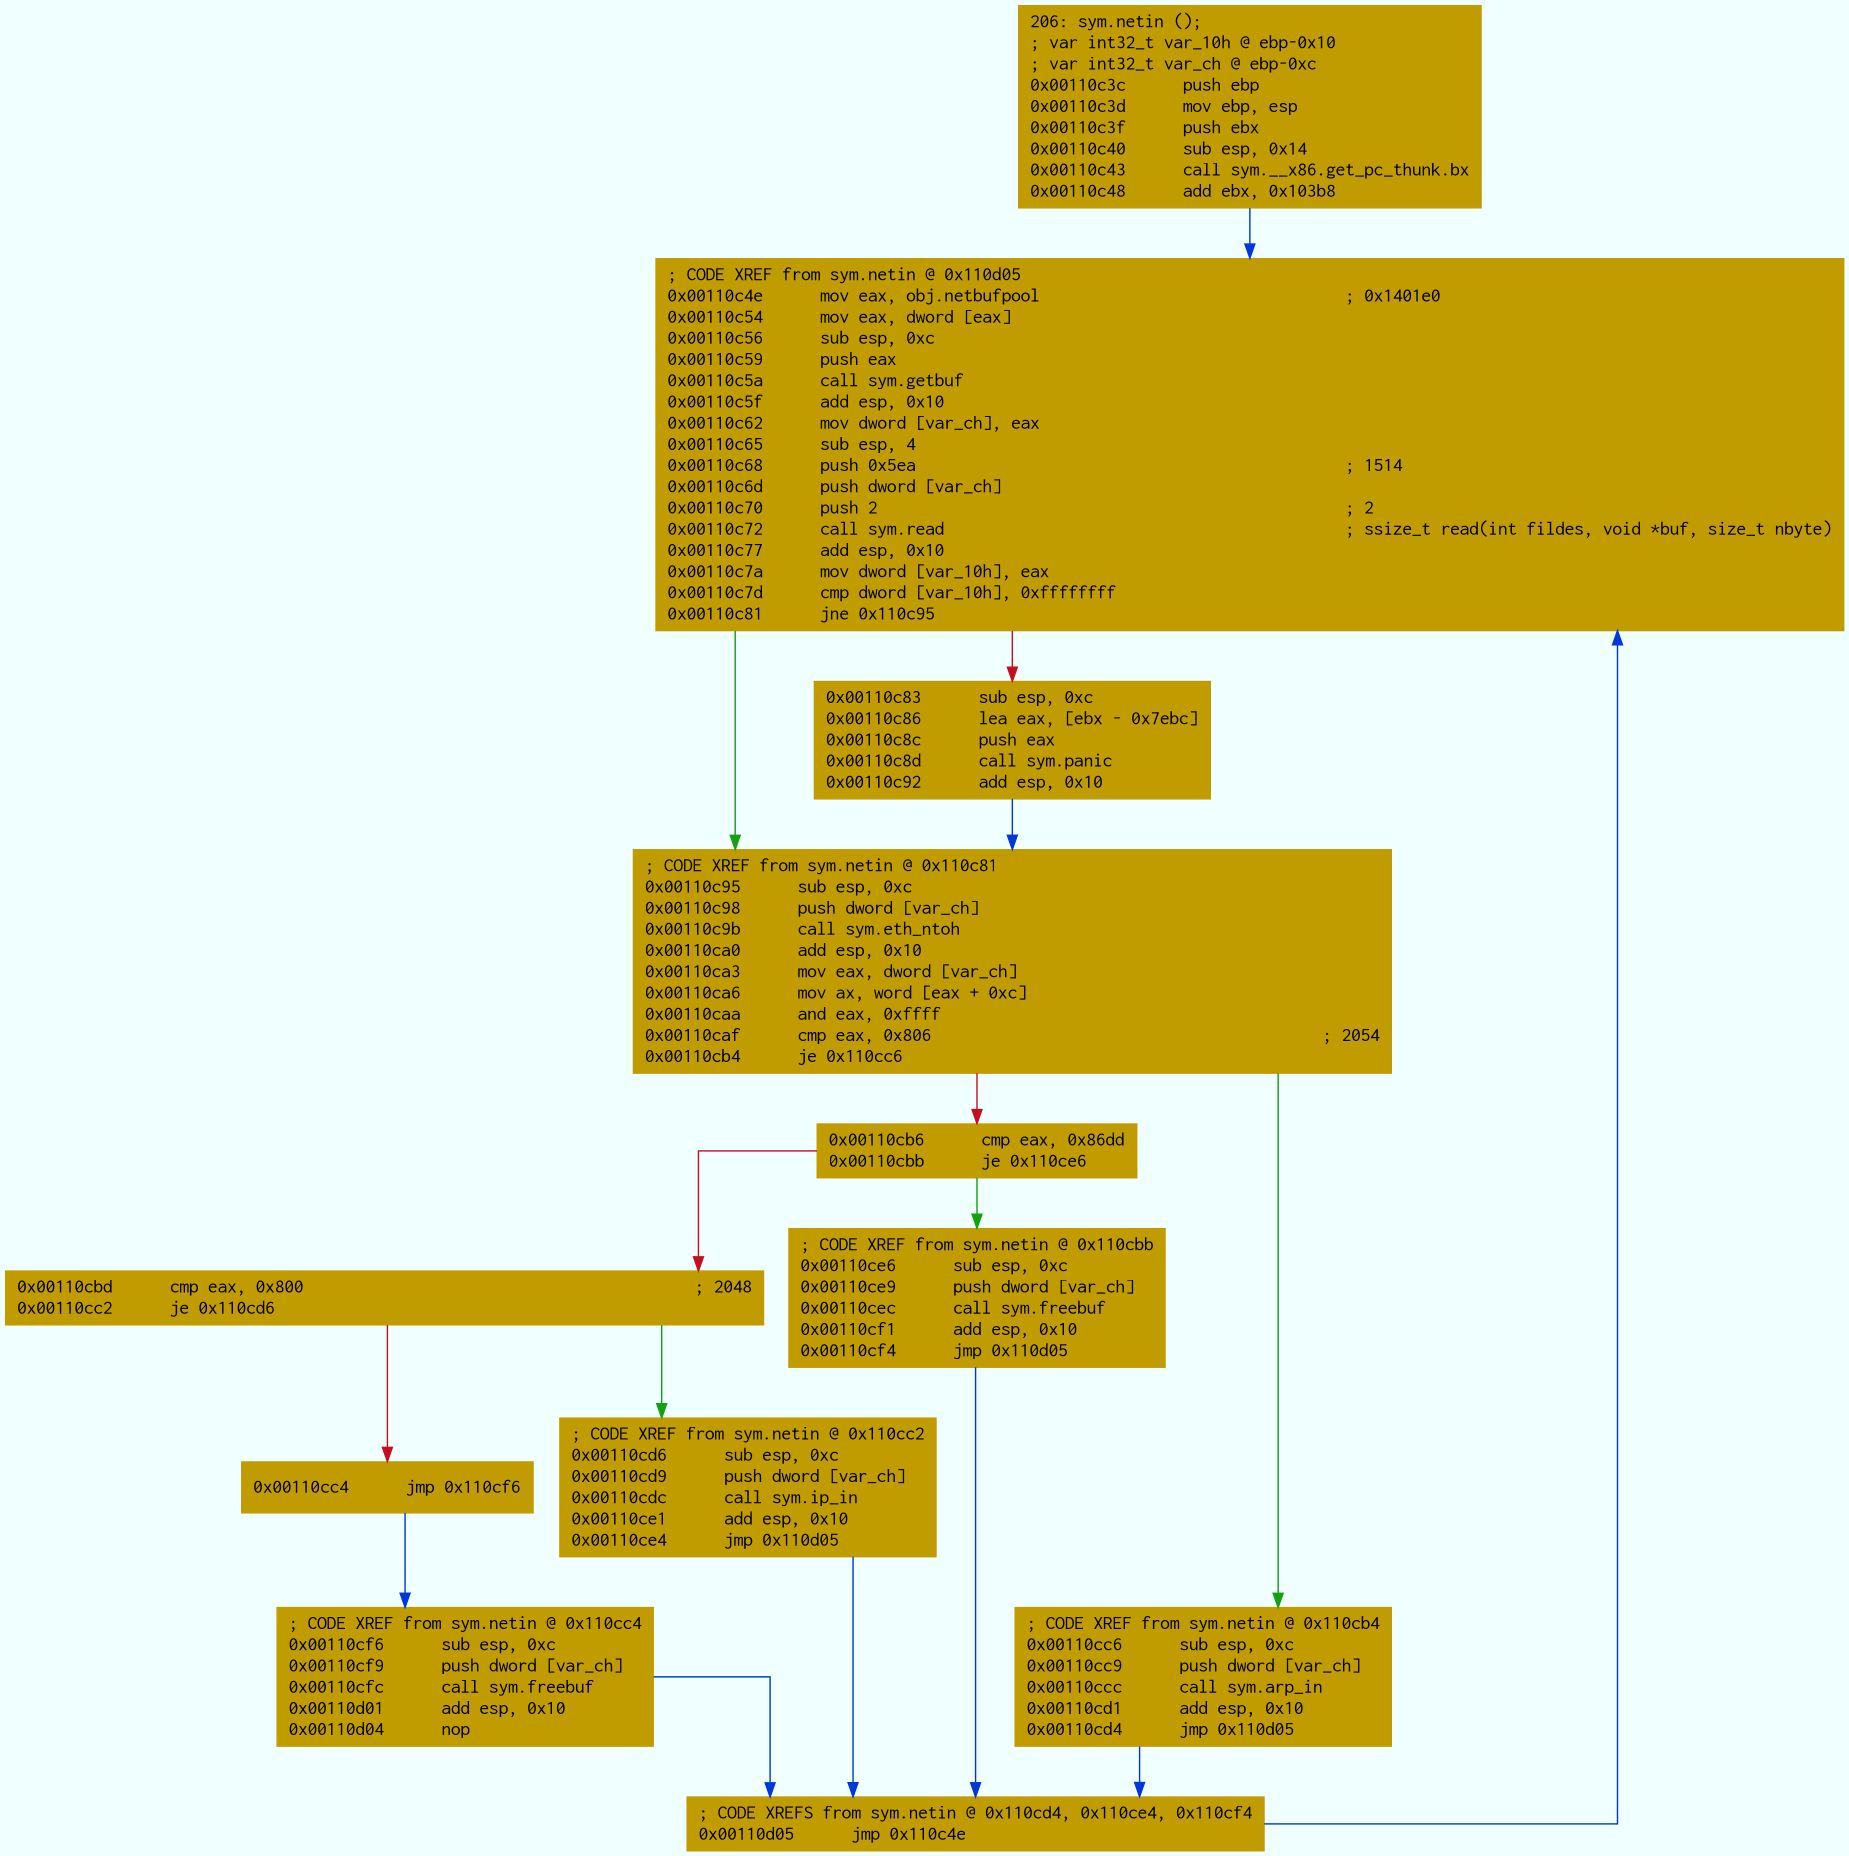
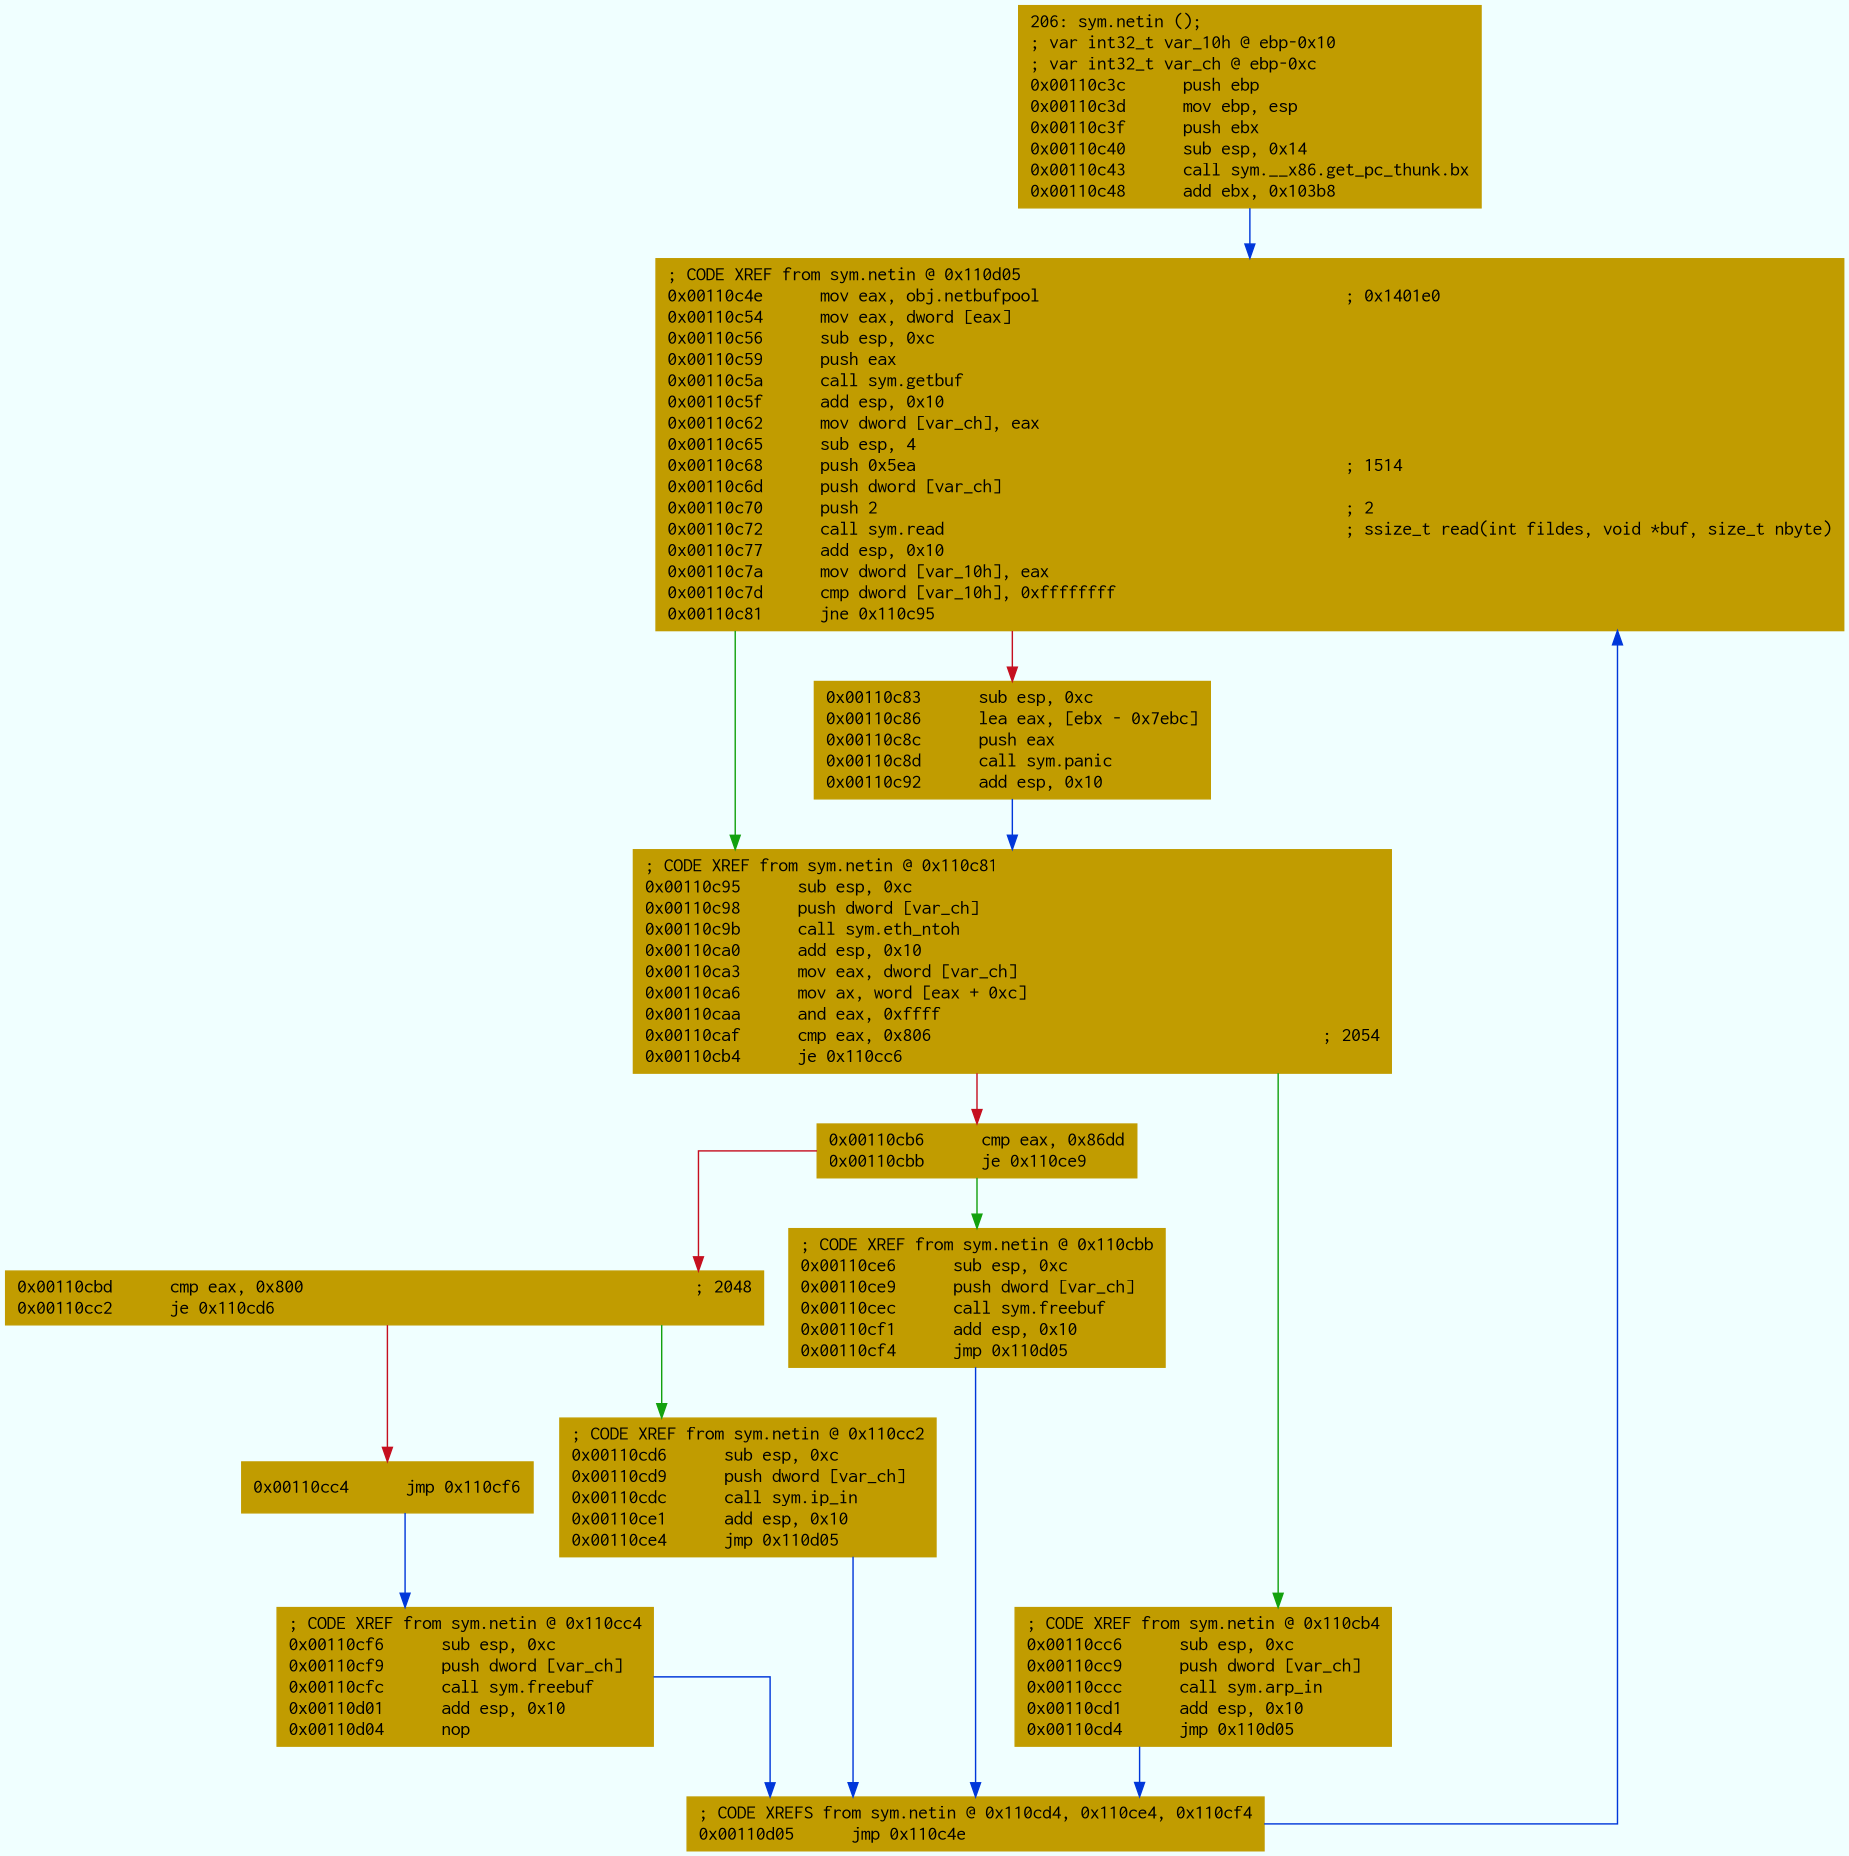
node "0x00110cb6      cmp eax, 0x86dd 0x00110cbb      je 0x110ce6": label "0x00110cb6      cmp eax, 0x86dd 0x00110cbb      je 0x110ce6" -> "0x00110cb6      cmp eax, 0x86dd 0x00110cbb      je 0x110ce9"
